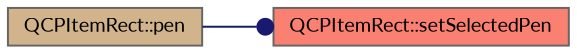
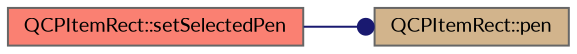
edge "QCPItemRect::pen" -> "QCPItemRect::setSelectedPen": reversed
